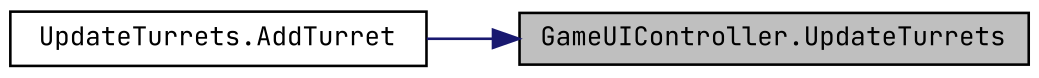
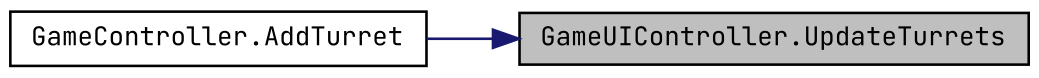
node "UpdateTurrets.AddTurret": label "UpdateTurrets.AddTurret" -> "GameController.AddTurret"
